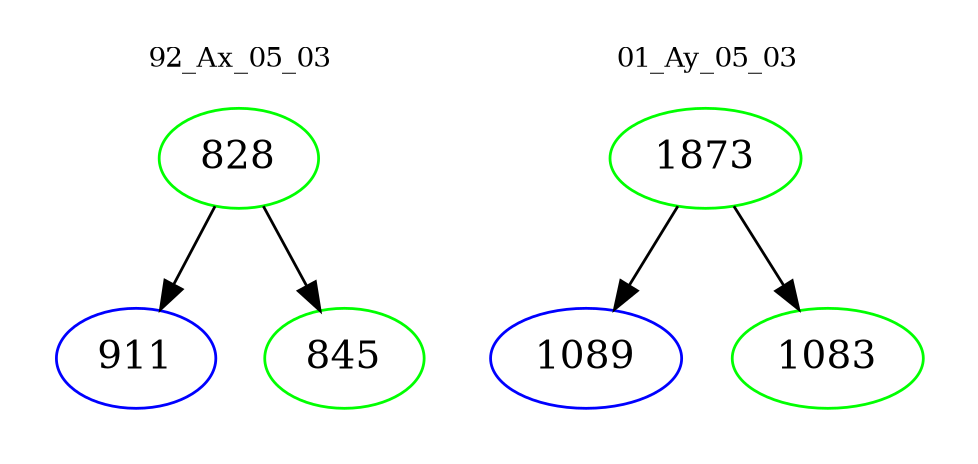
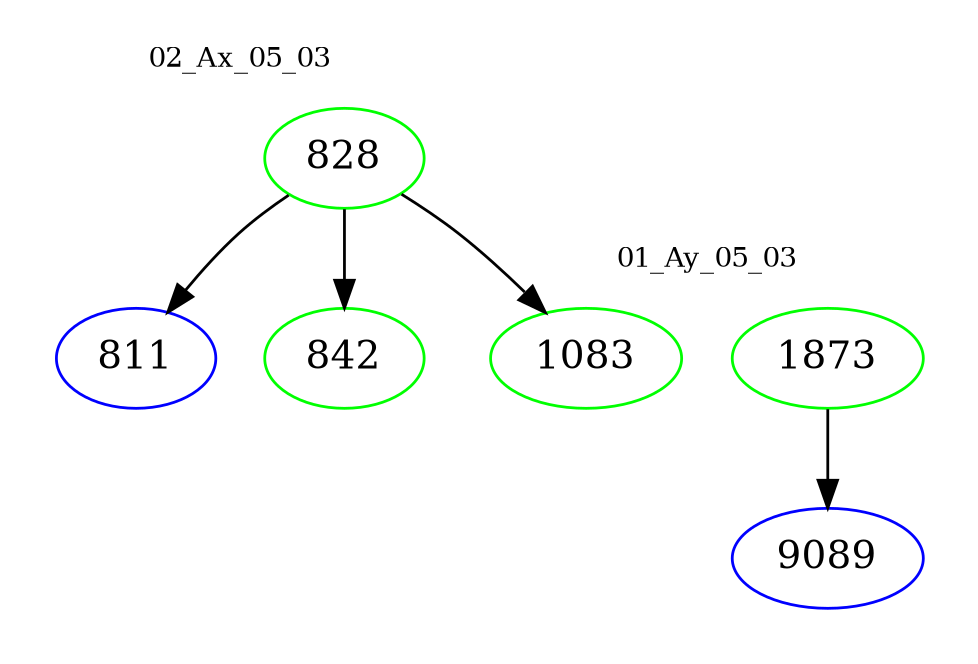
cluster "92_Ax_05_03": label "92_Ax_05_03" -> "02_Ax_05_03"
edge "1873" -> "1083": now "828" -> "1083"
node "911": label "911" -> "811"
node "845": label "845" -> "842"
node "1089": label "1089" -> "9089"
